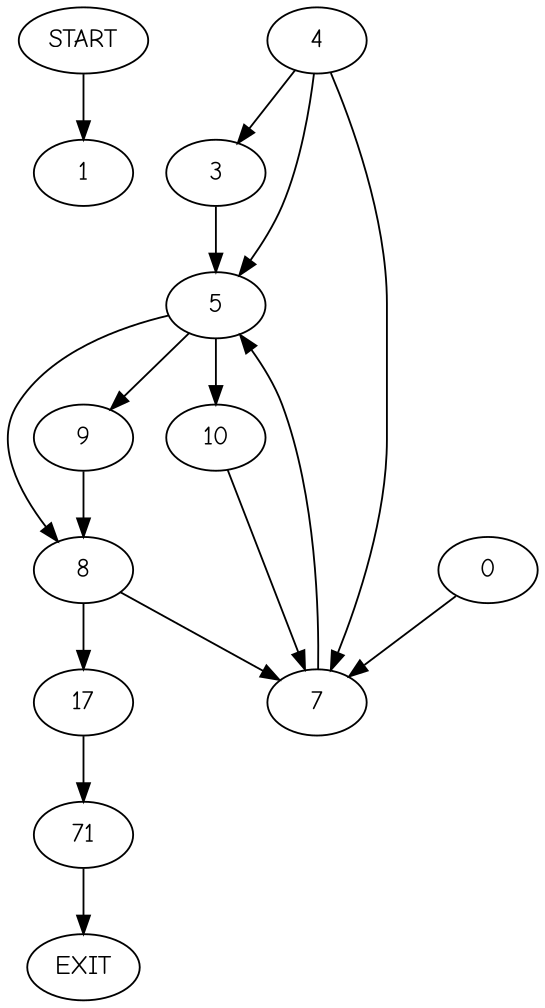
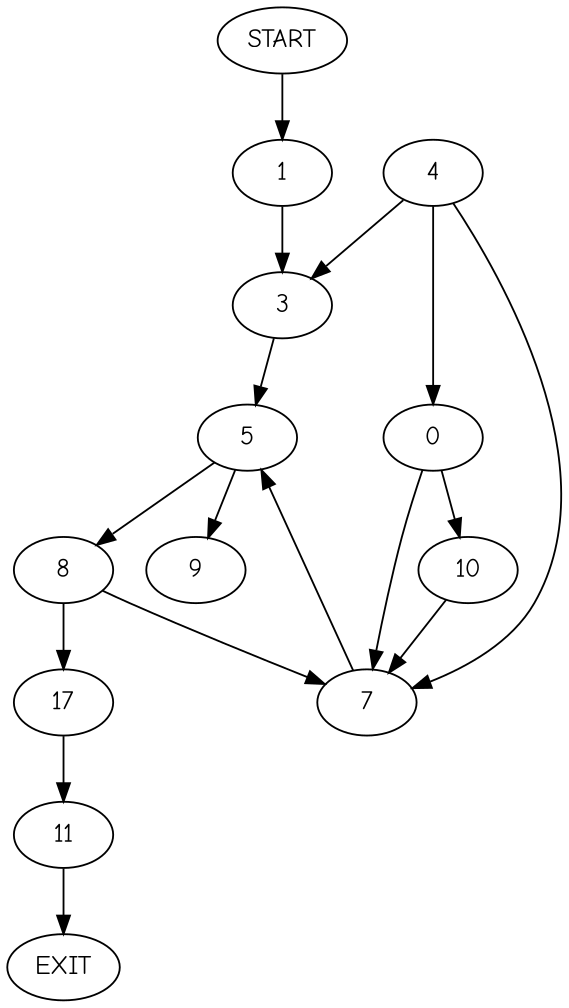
edge "4" -> "5": now "4" -> "0"
edge "1" -> "3": added
edge "5" -> "10": now "0" -> "10"
edge "9" -> "8": removed
node "71": label "71" -> "11"
